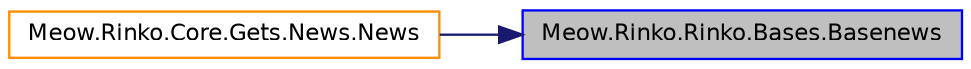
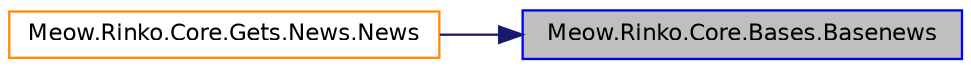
node "Meow.Rinko.Rinko.Bases.Basenews": label "Meow.Rinko.Rinko.Bases.Basenews" -> "Meow.Rinko.Core.Bases.Basenews"
